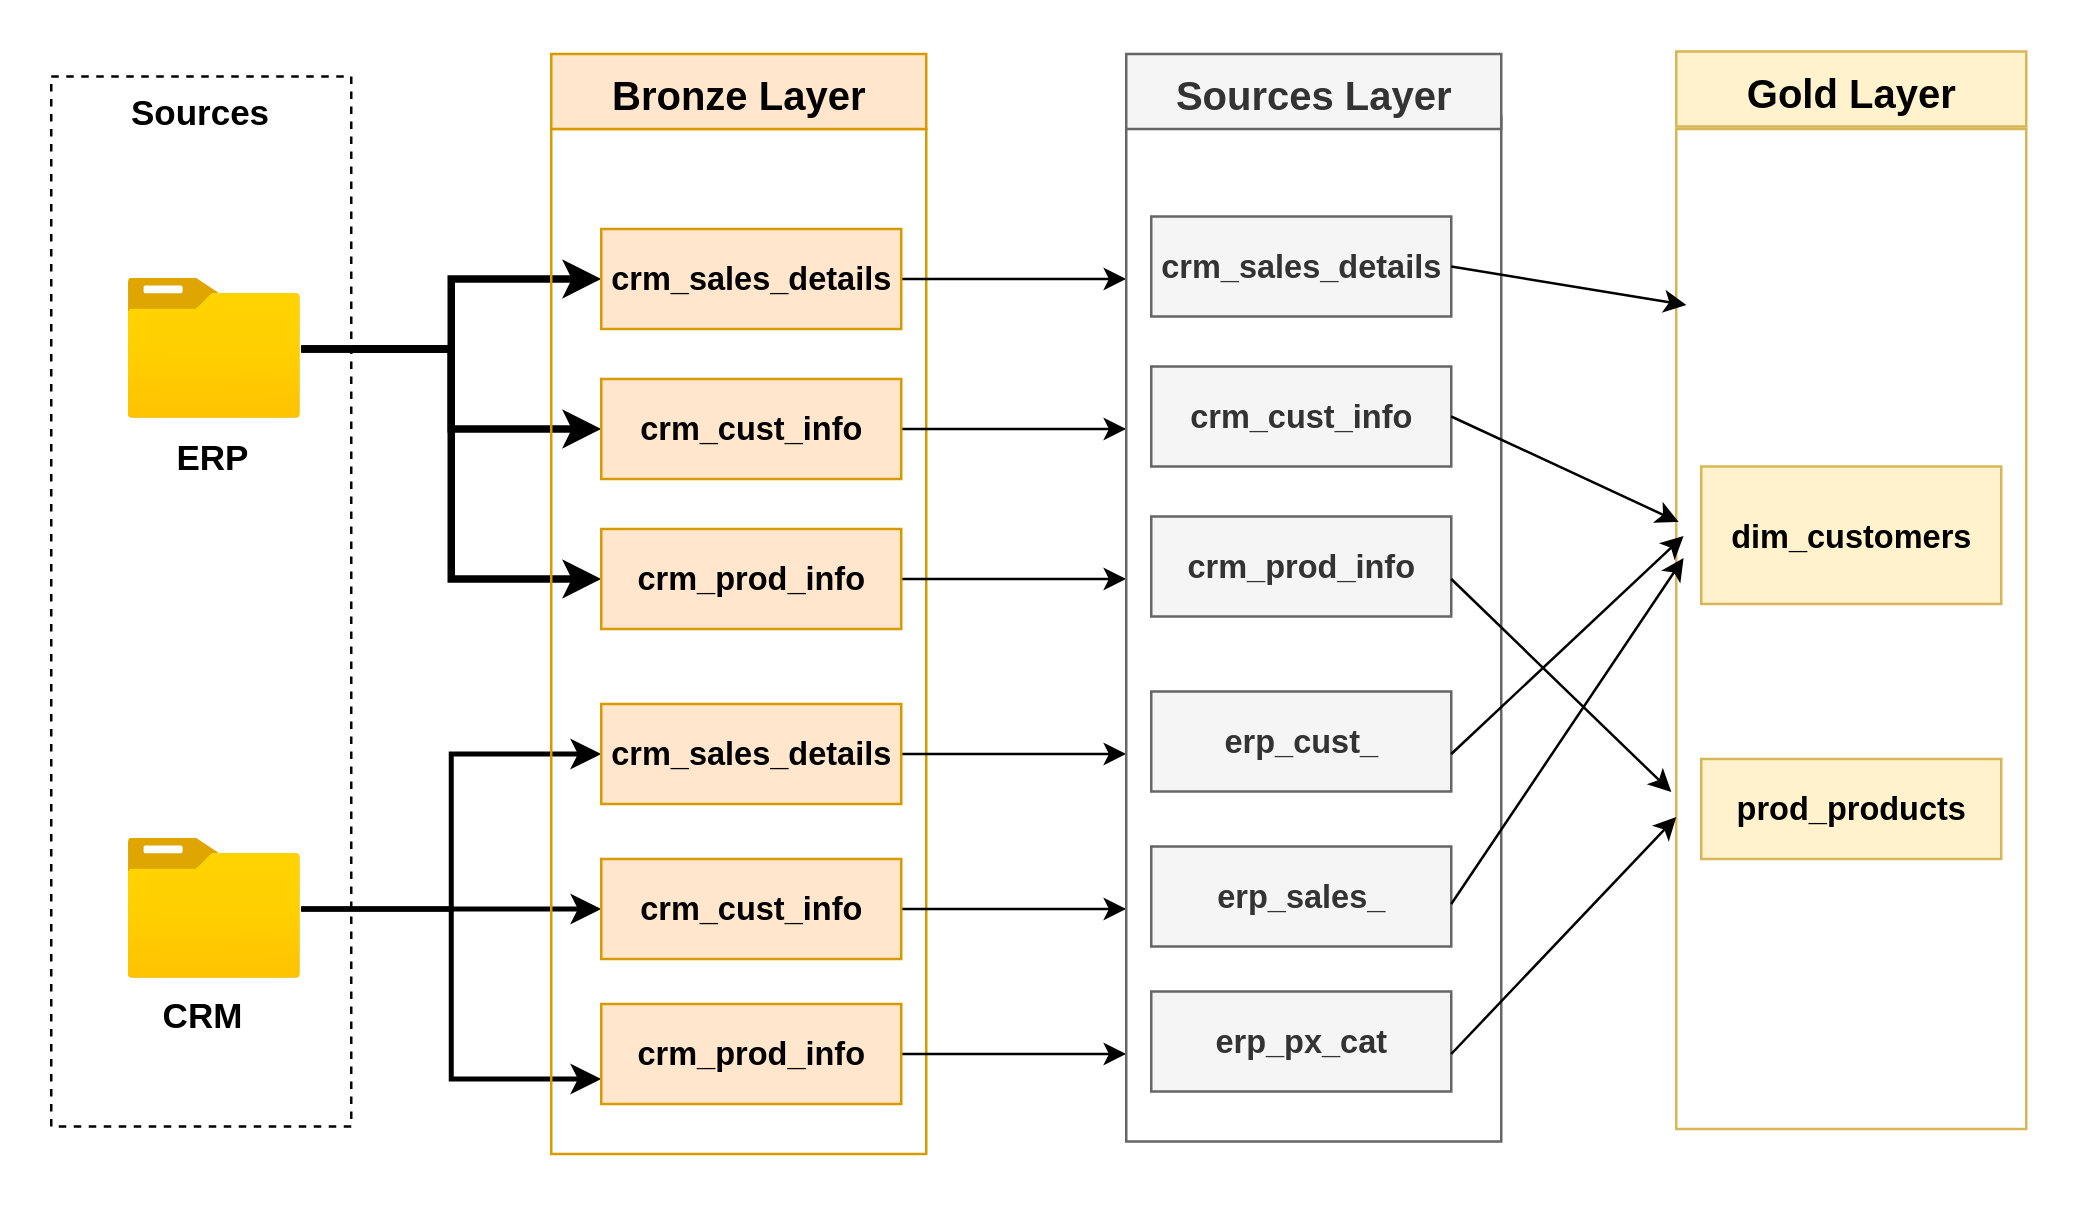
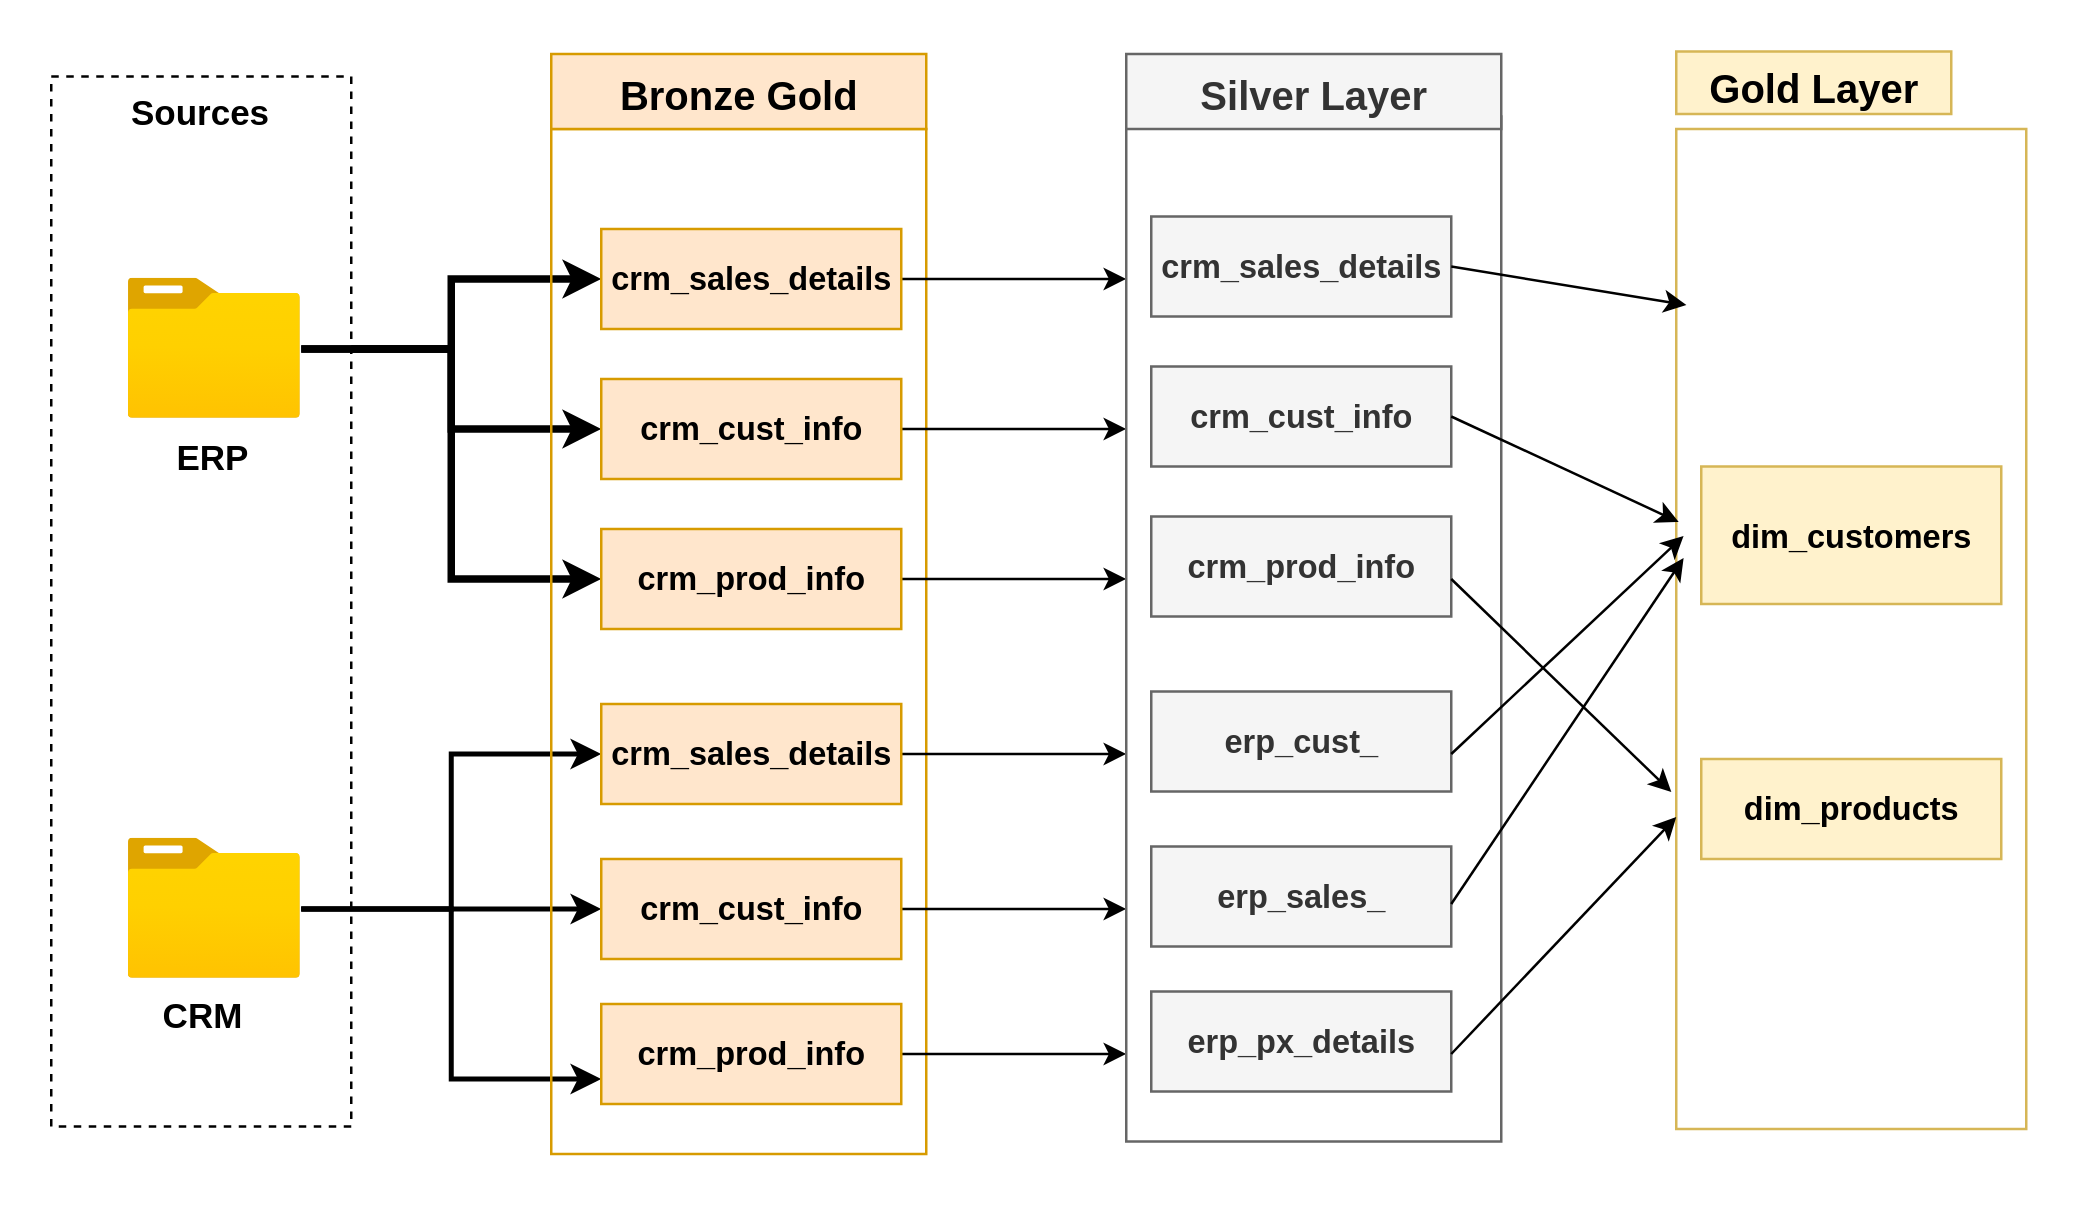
node "Gold Layer": size 350x75 -> 275x63
node "Bronze Layer": label "Bronze Layer" -> "Bronze Gold"
node "Sources Layer": label "Sources Layer" -> "Silver Layer"
node "prod_products": label "prod_products" -> "dim_products"
node "erp_px_cat": label "erp_px_cat" -> "erp_px_details"
